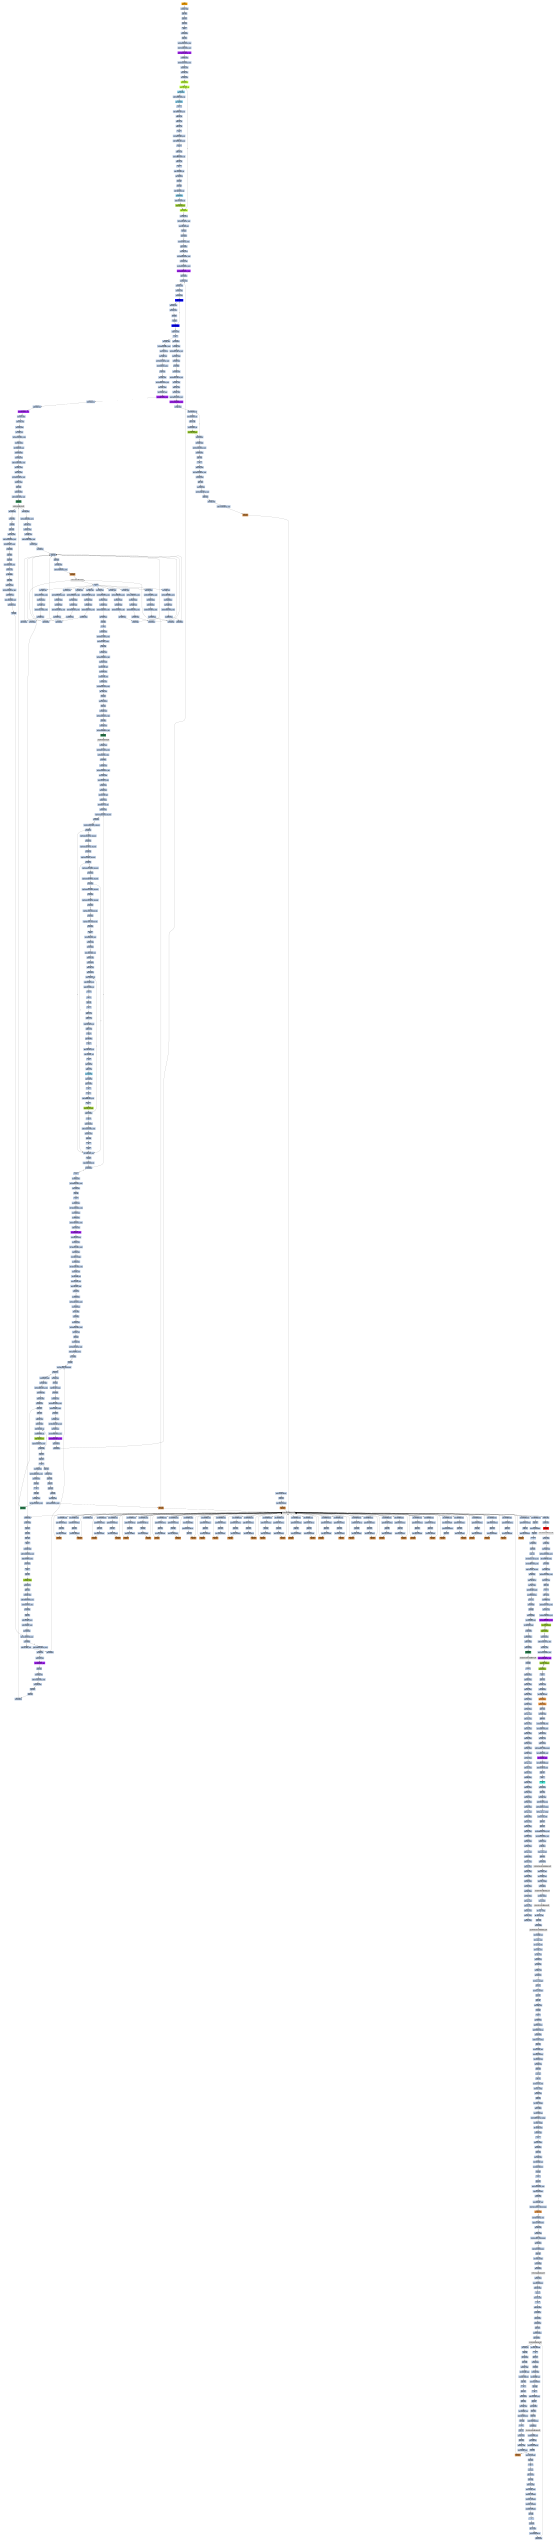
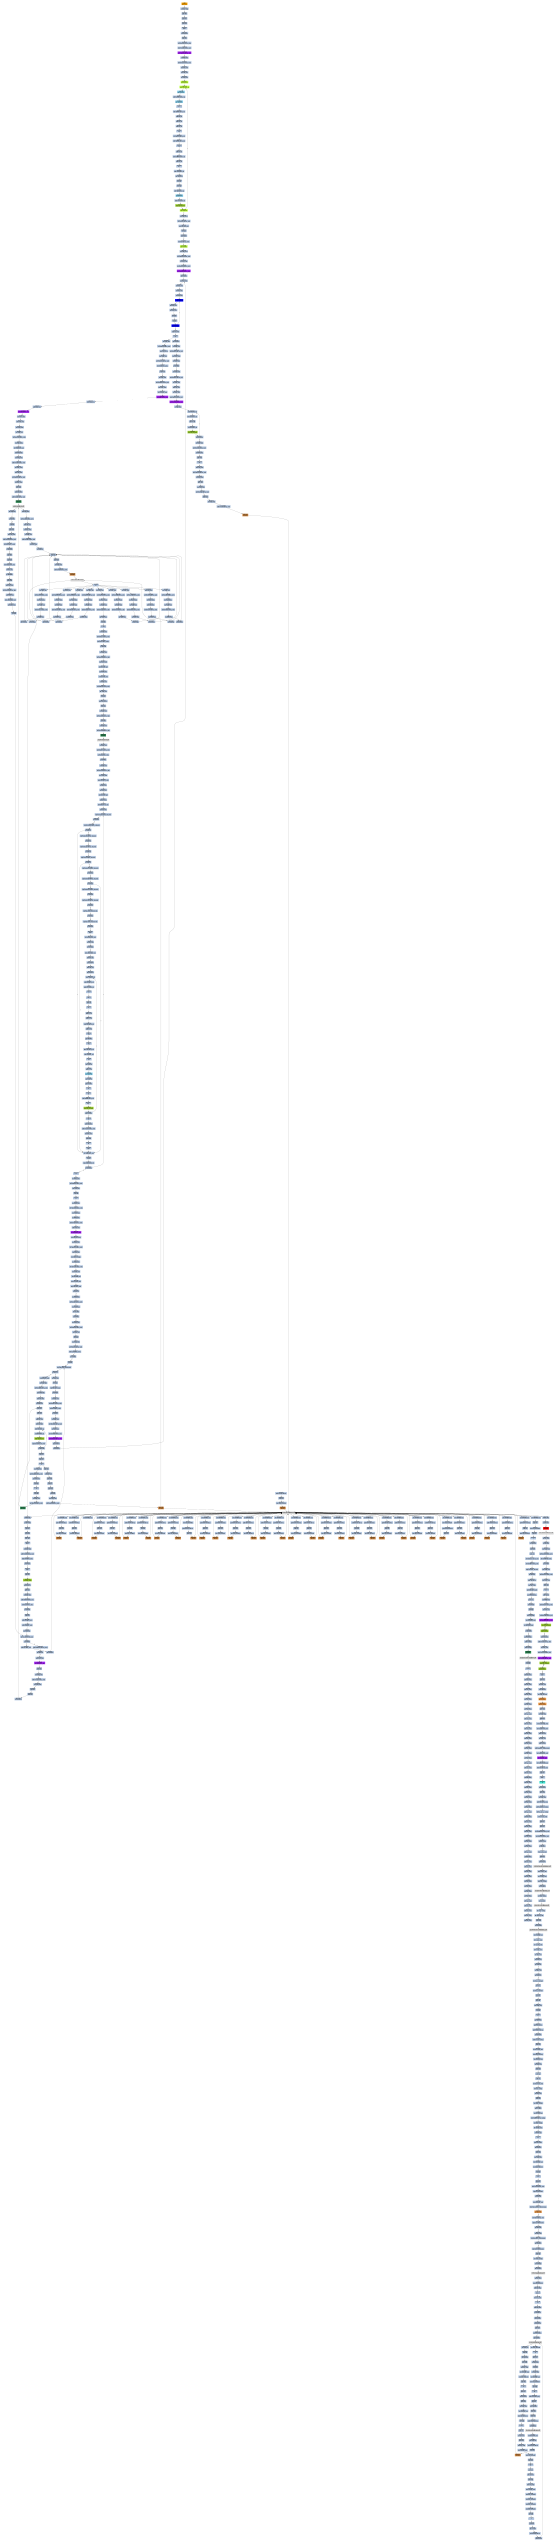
node "0x004700db jmp 0x004700e3": fillcolor lightsteelblue -> olivedrab1
